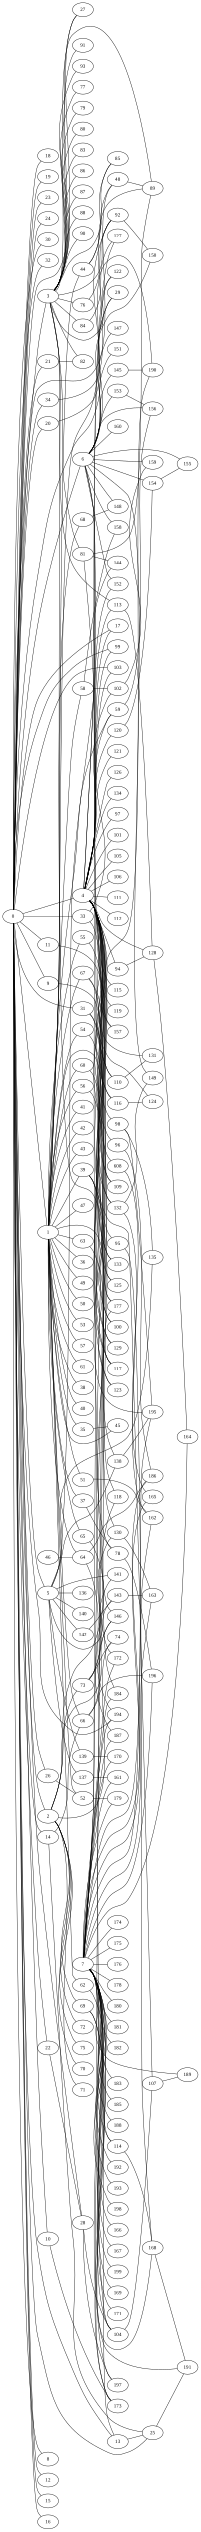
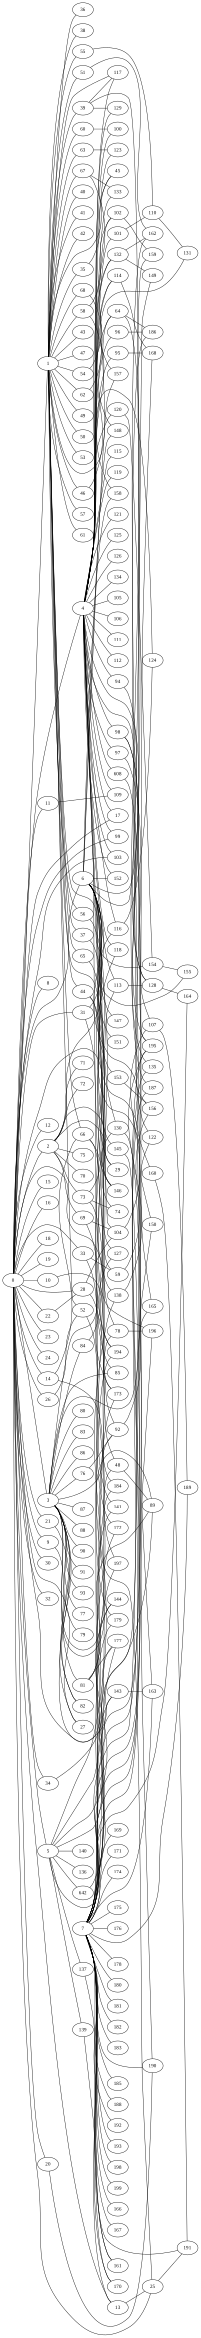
edge "122" -- "4": now "122" -- "97"
edge "4" -- "110": now "101" -- "110"
edge "1" -- "125": now "1" -- "46"
node "142": label "142" -> "642"
edge "168" -- "191": now "160" -- "191"
